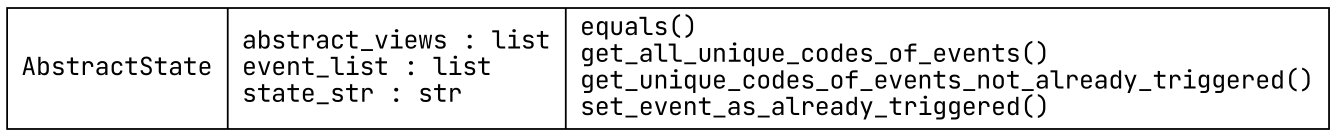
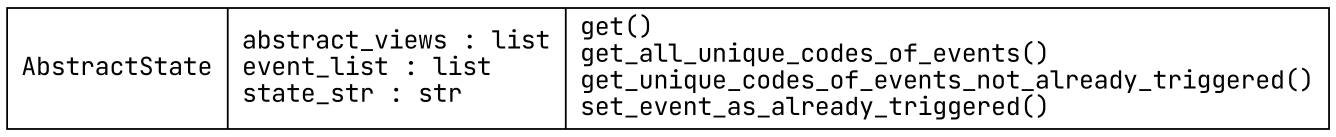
node "AbstractState": text "equals()" -> "get()"
